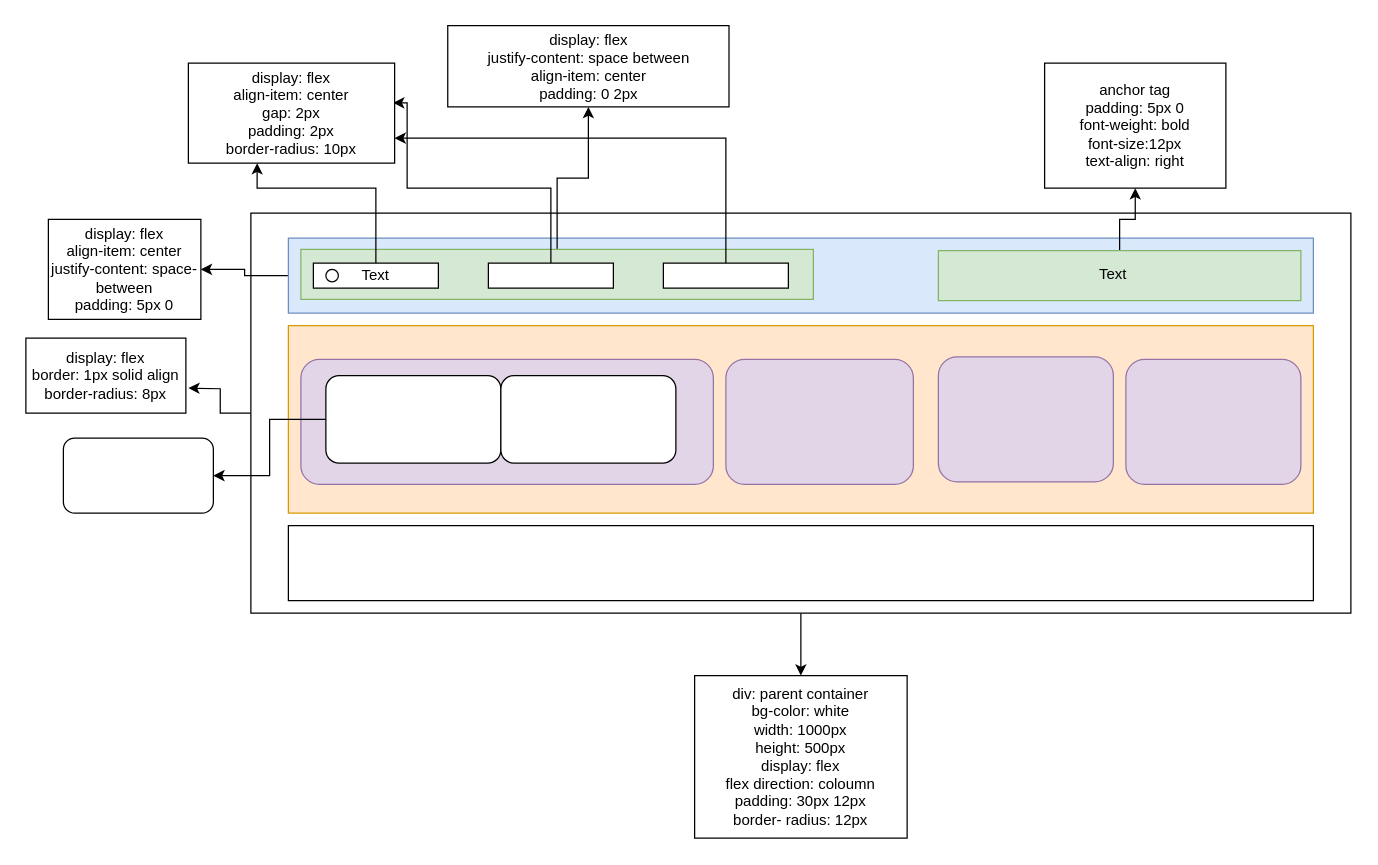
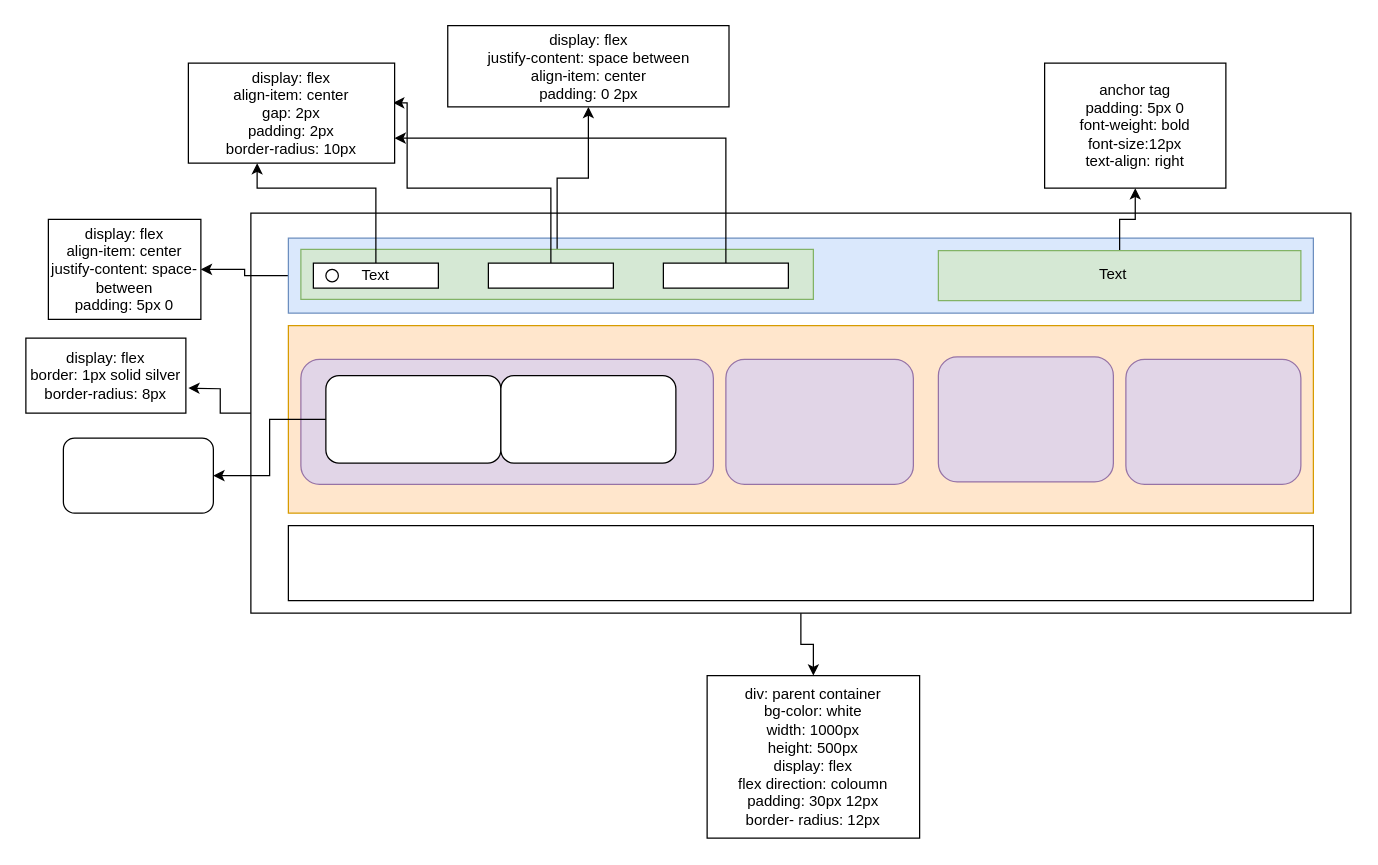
node "display: flex border: 1px solid align border-radius: 8px": label "display: flex border: 1px solid align border-radius: 8px" -> "display: flex border: 1px solid silver border-radius: 8px"
node "div: parent container bg-color: white width: 1000px height: 500px display: flex flex direction: coloumn padding: 30px 12px border- radius: 12px": moved (801, 757) -> (813, 757)
